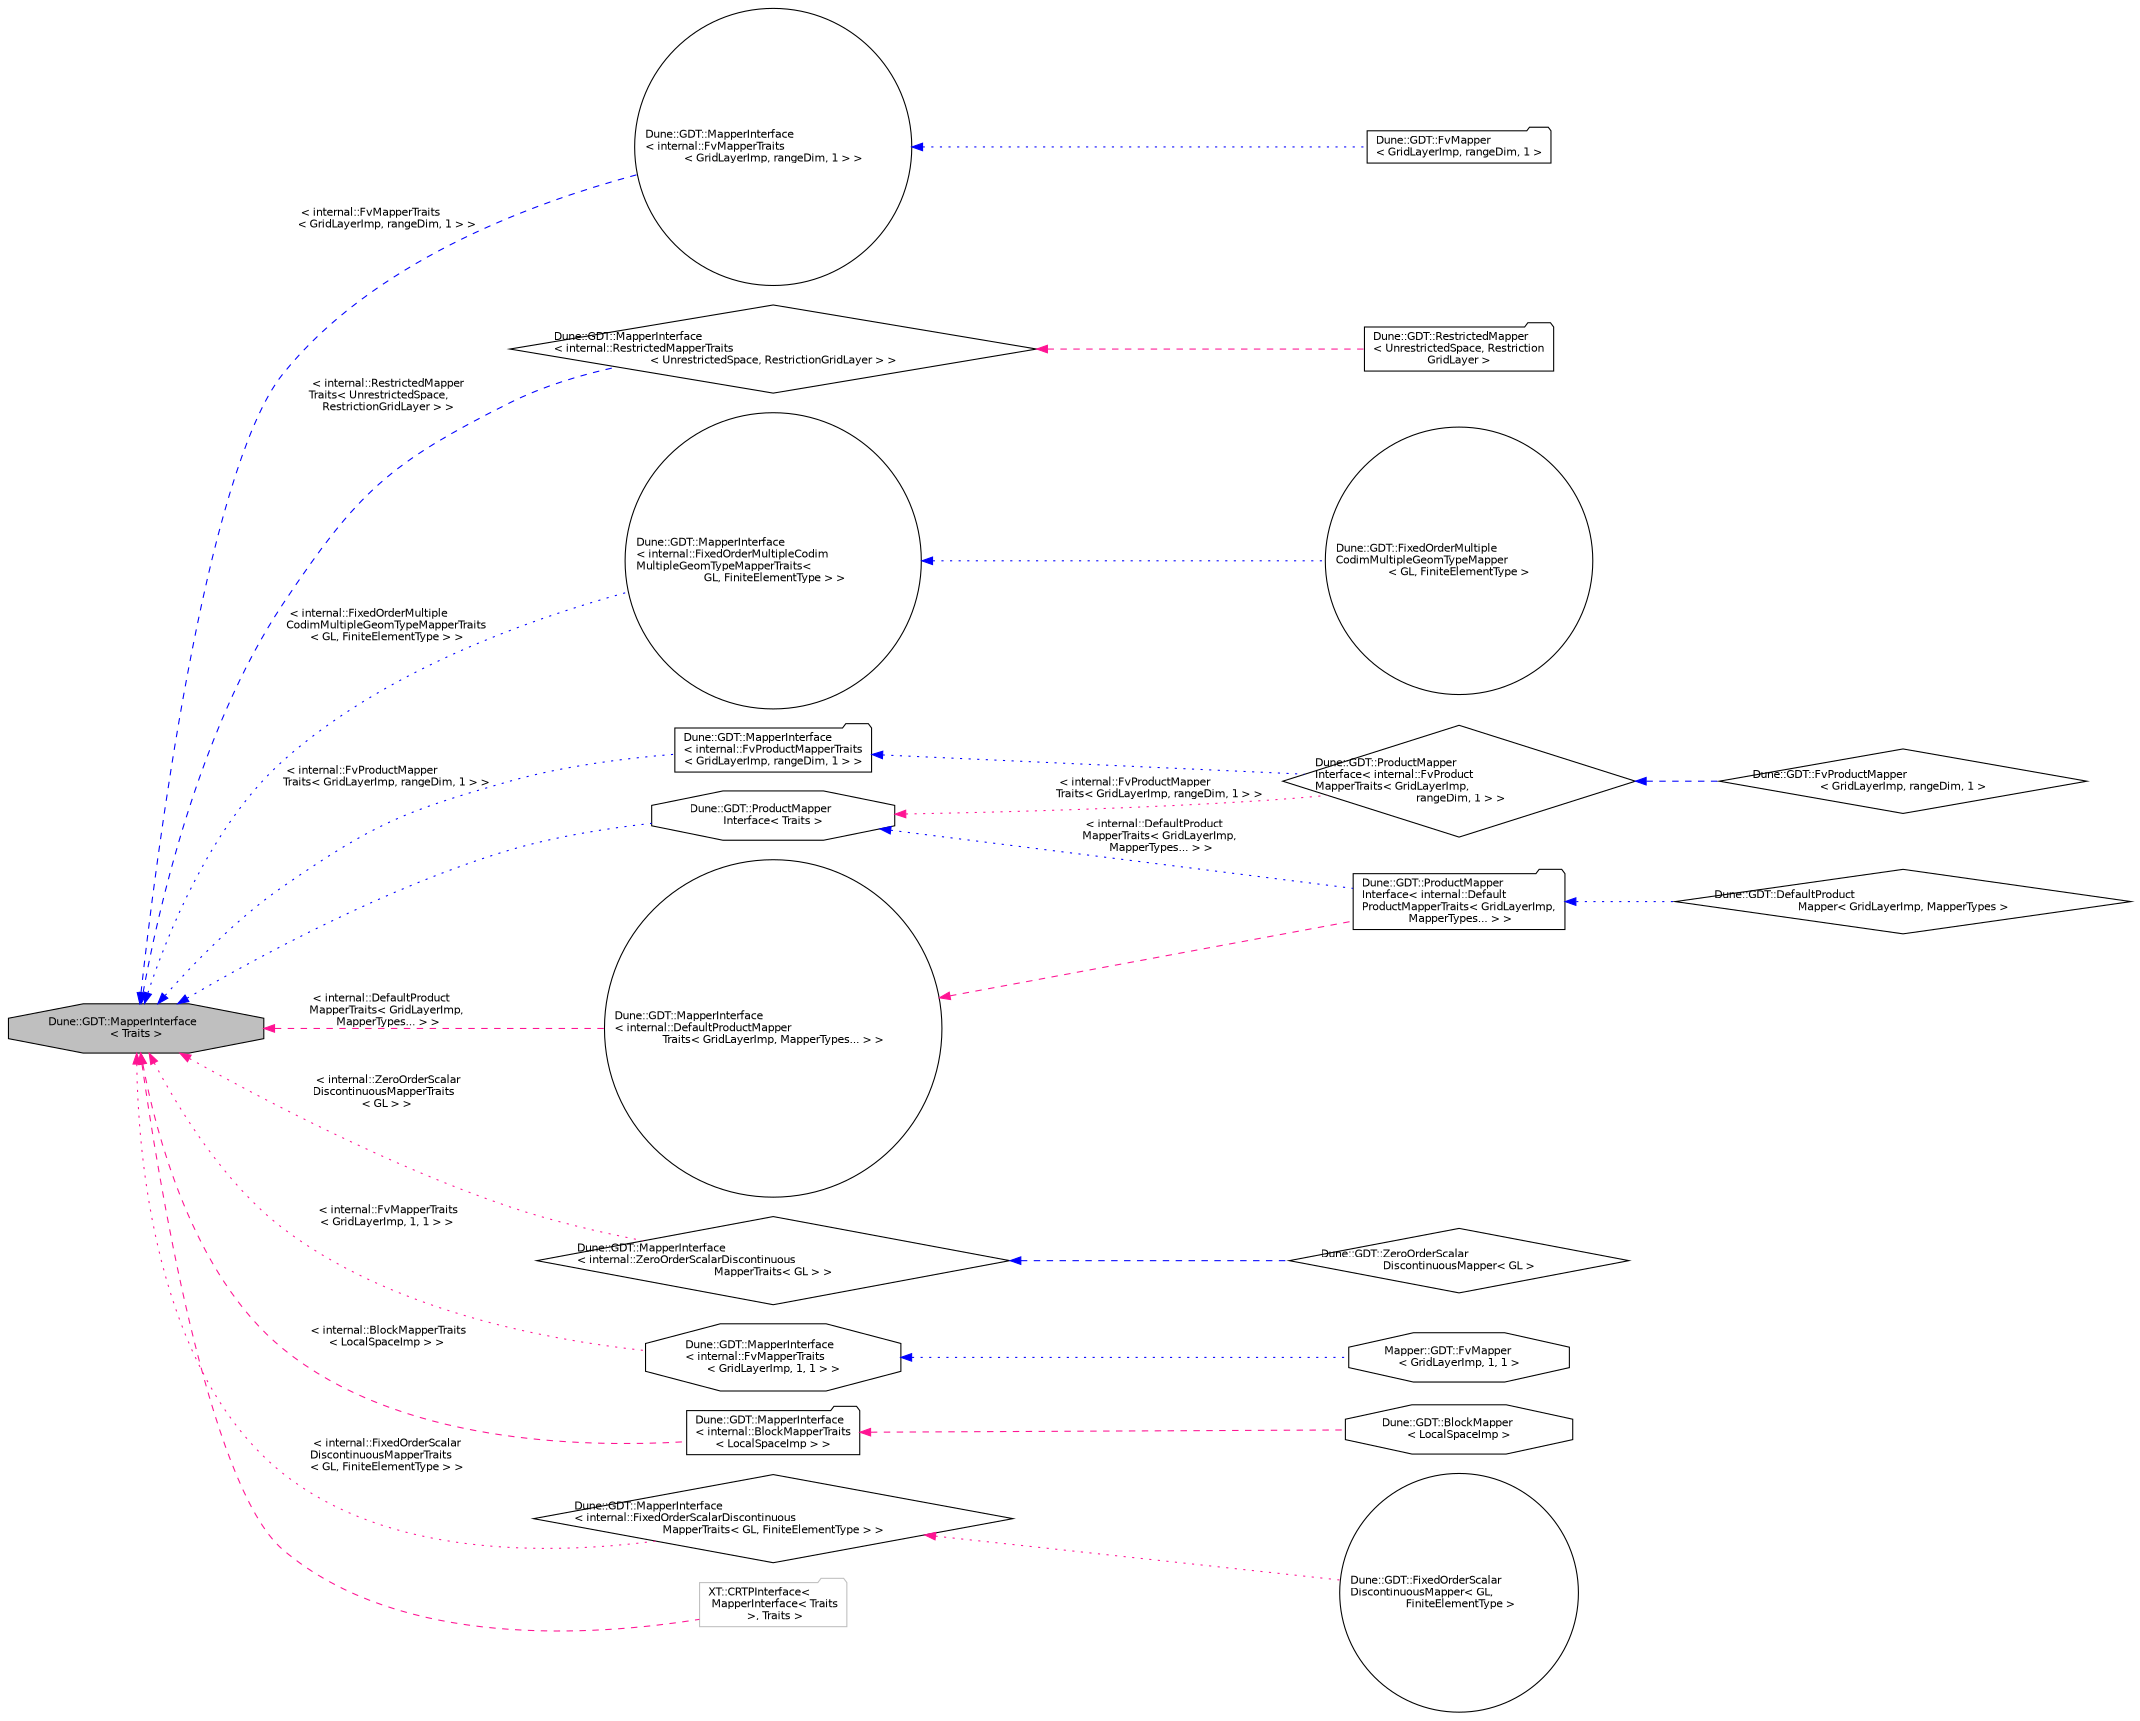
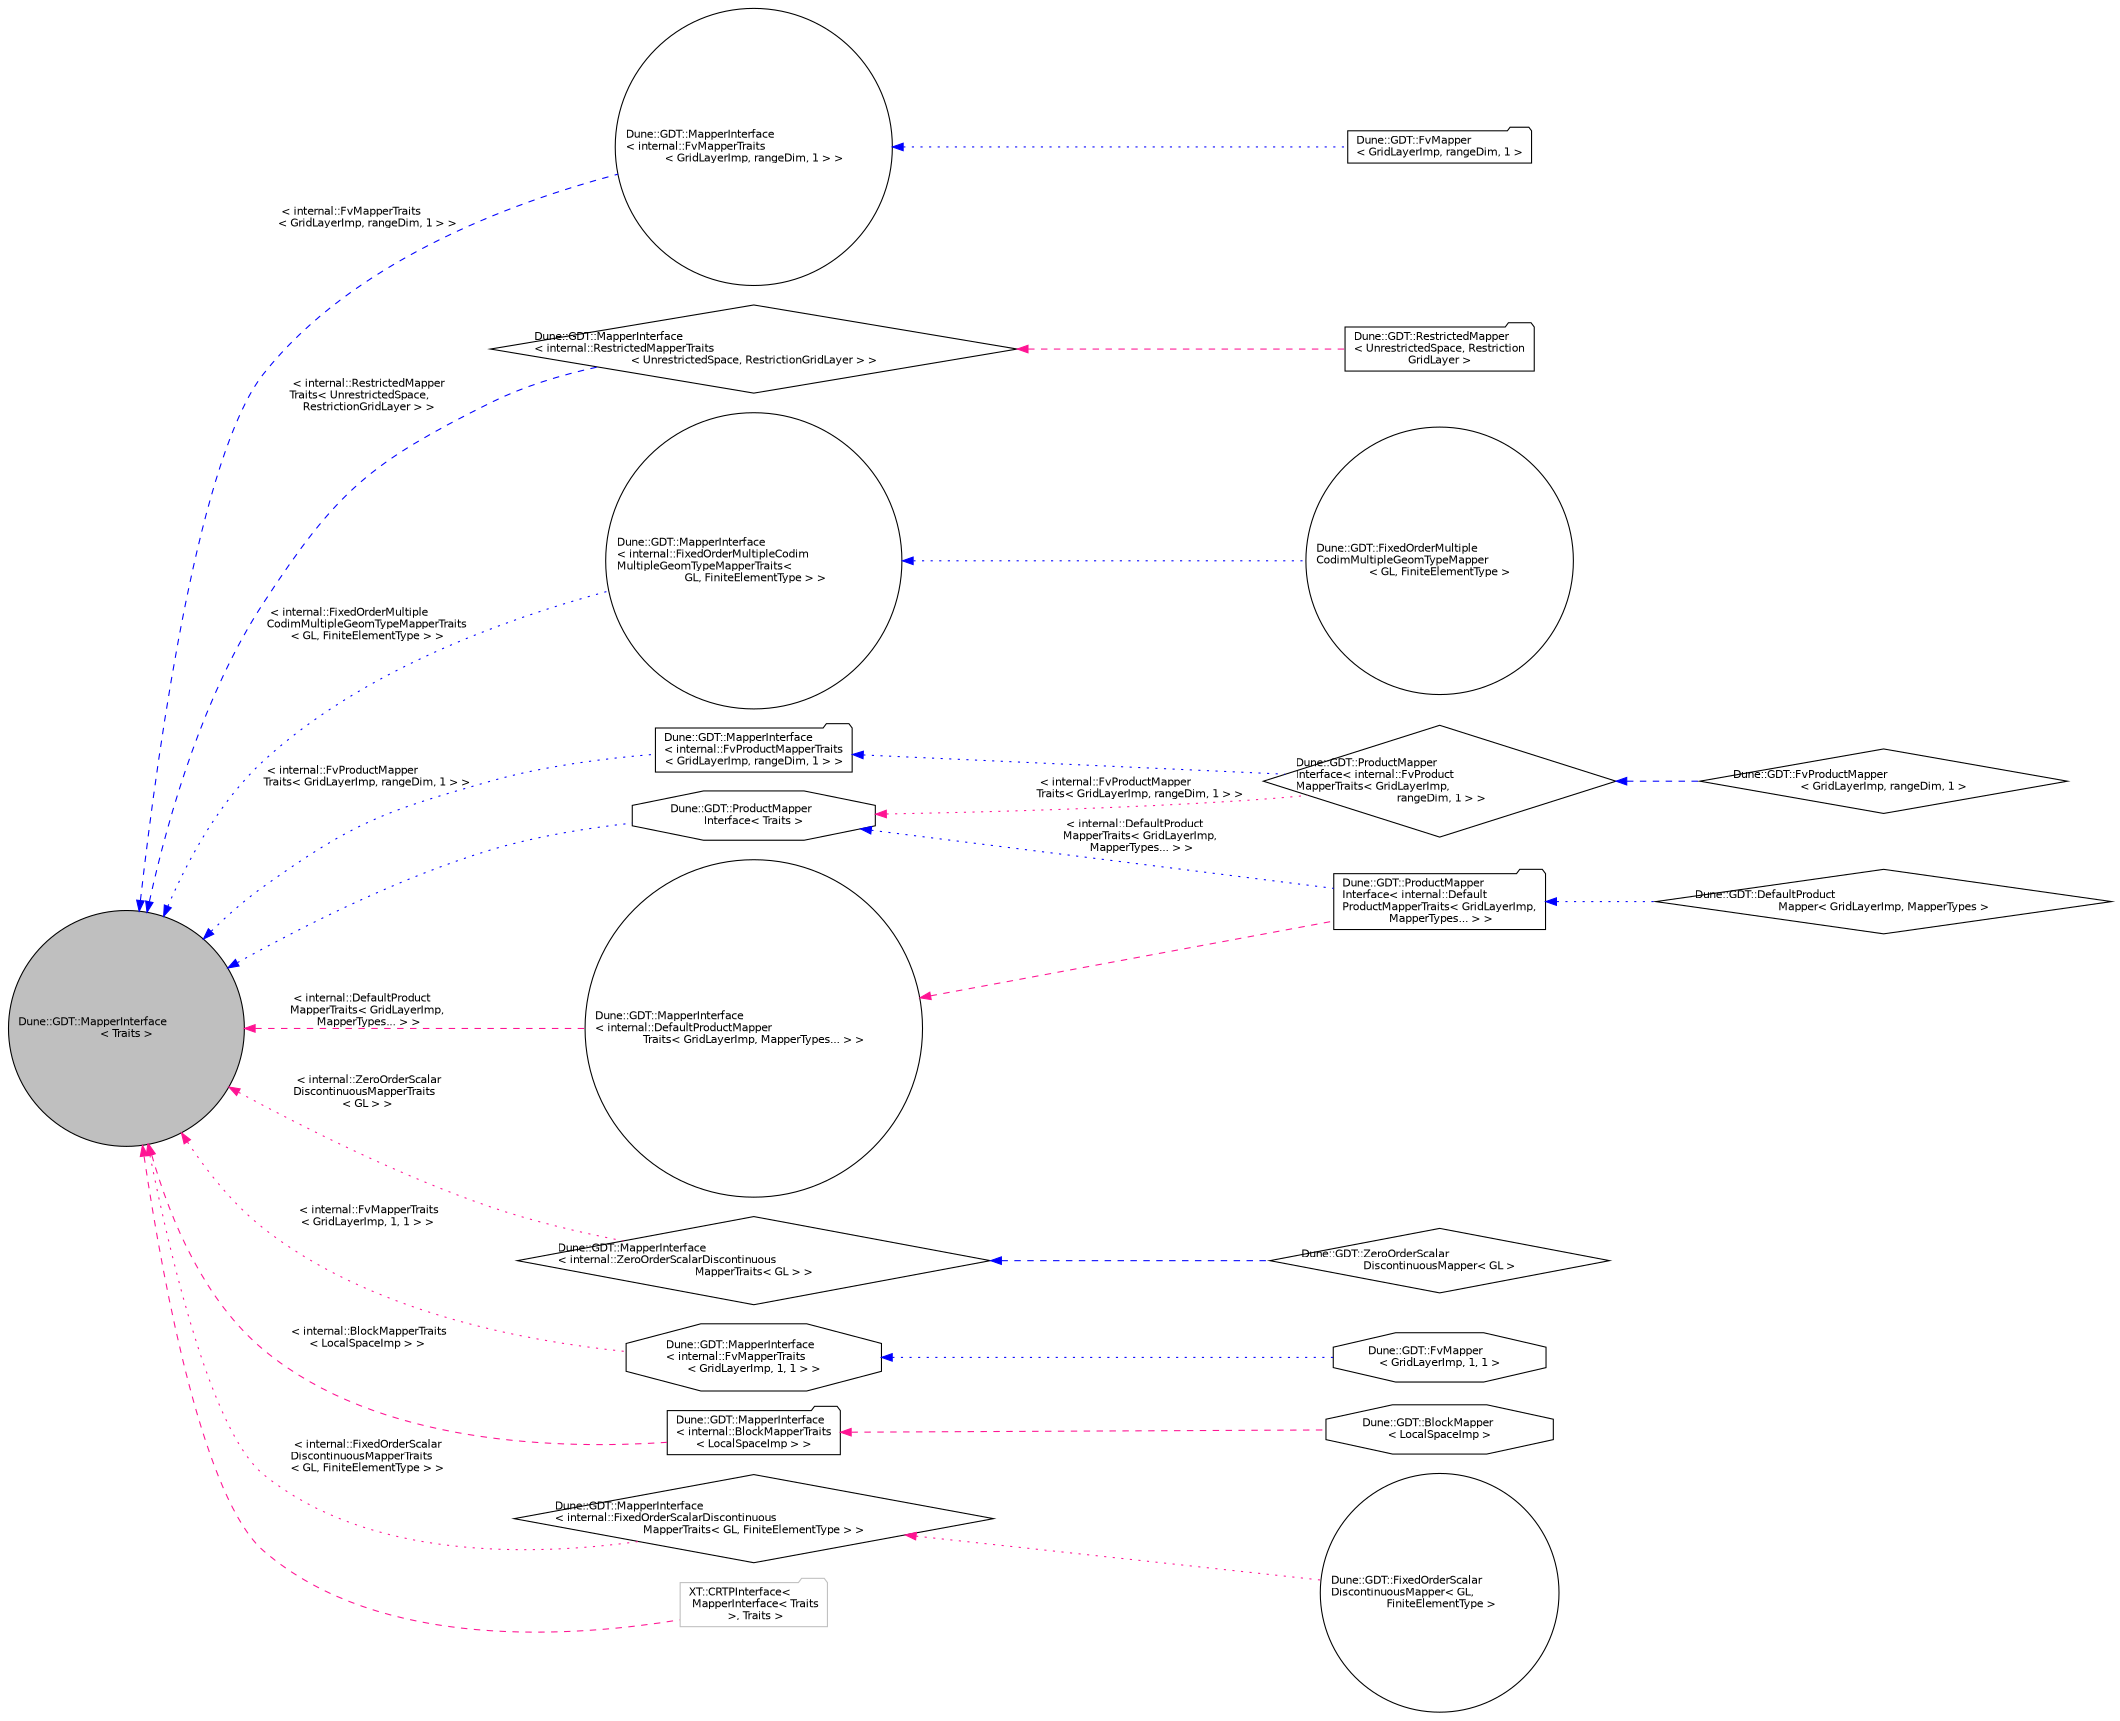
node "Dune::GDT::MapperInterface < Traits >": shape octagon -> circle
node "Mapper::GDT::FvMapper < GridLayerImp, 1, 1 >": label "Mapper::GDT::FvMapper < GridLayerImp, 1, 1 >" -> "Dune::GDT::FvMapper < GridLayerImp, 1, 1 >"
